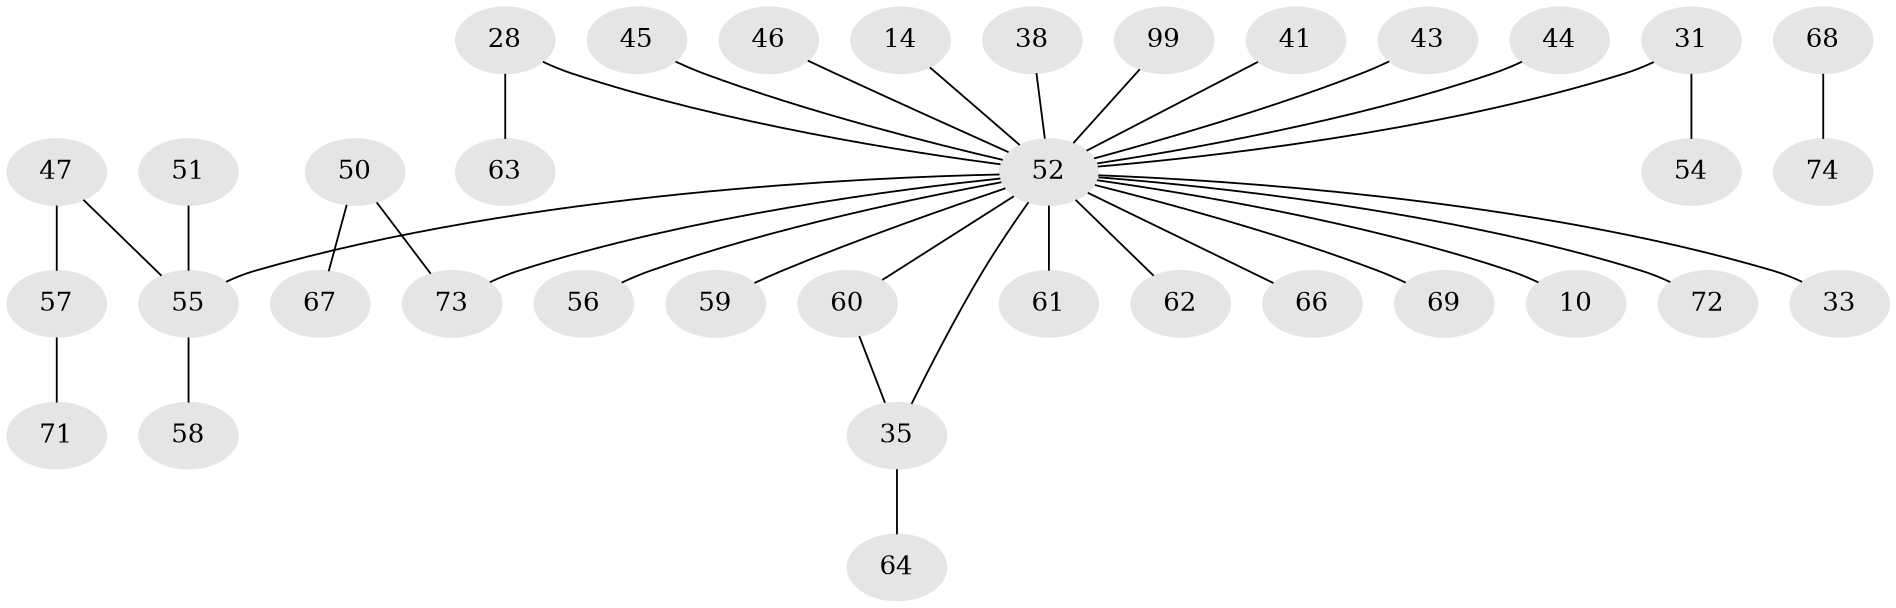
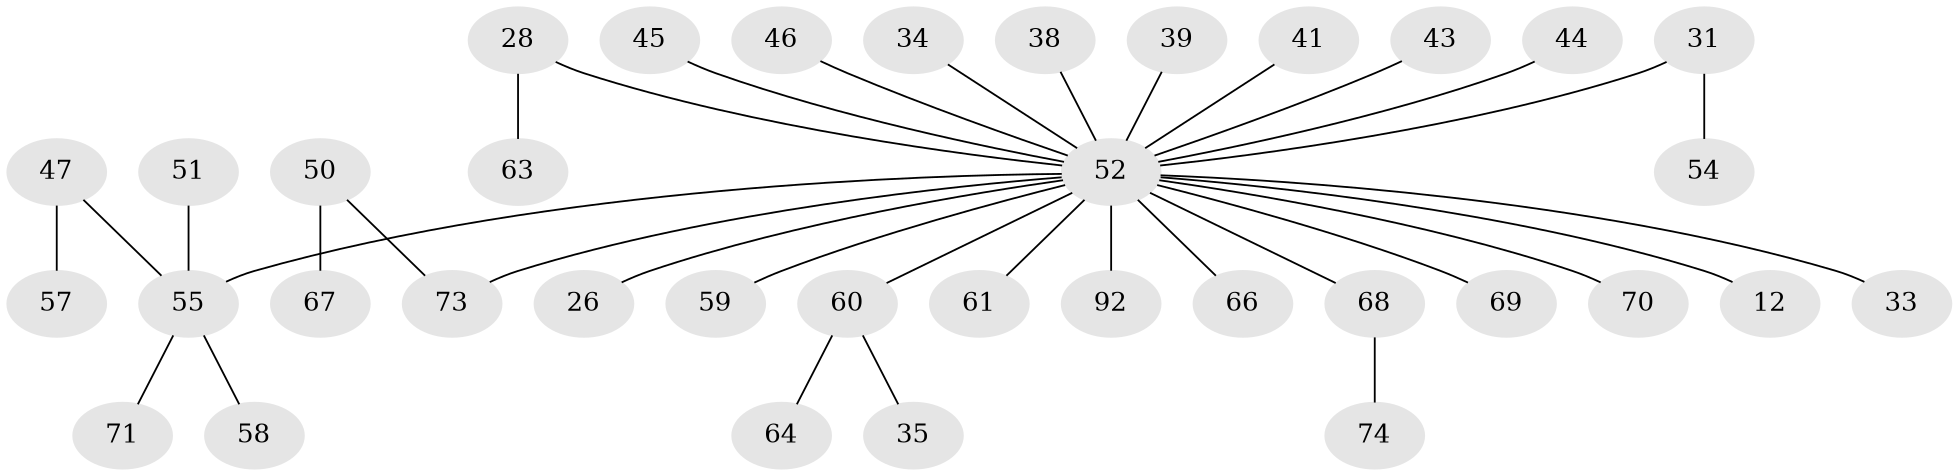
node "14": label "14" -> "34"
node "99": label "99" -> "39"
edge "52" -- "35": now "52" -- "68"
node "56": label "56" -> "26"
node "62": label "62" -> "92"
node "10": label "10" -> "70"
node "72": label "72" -> "12"
edge "57" -- "71": now "55" -- "71"
edge "35" -- "64": now "60" -- "64"
